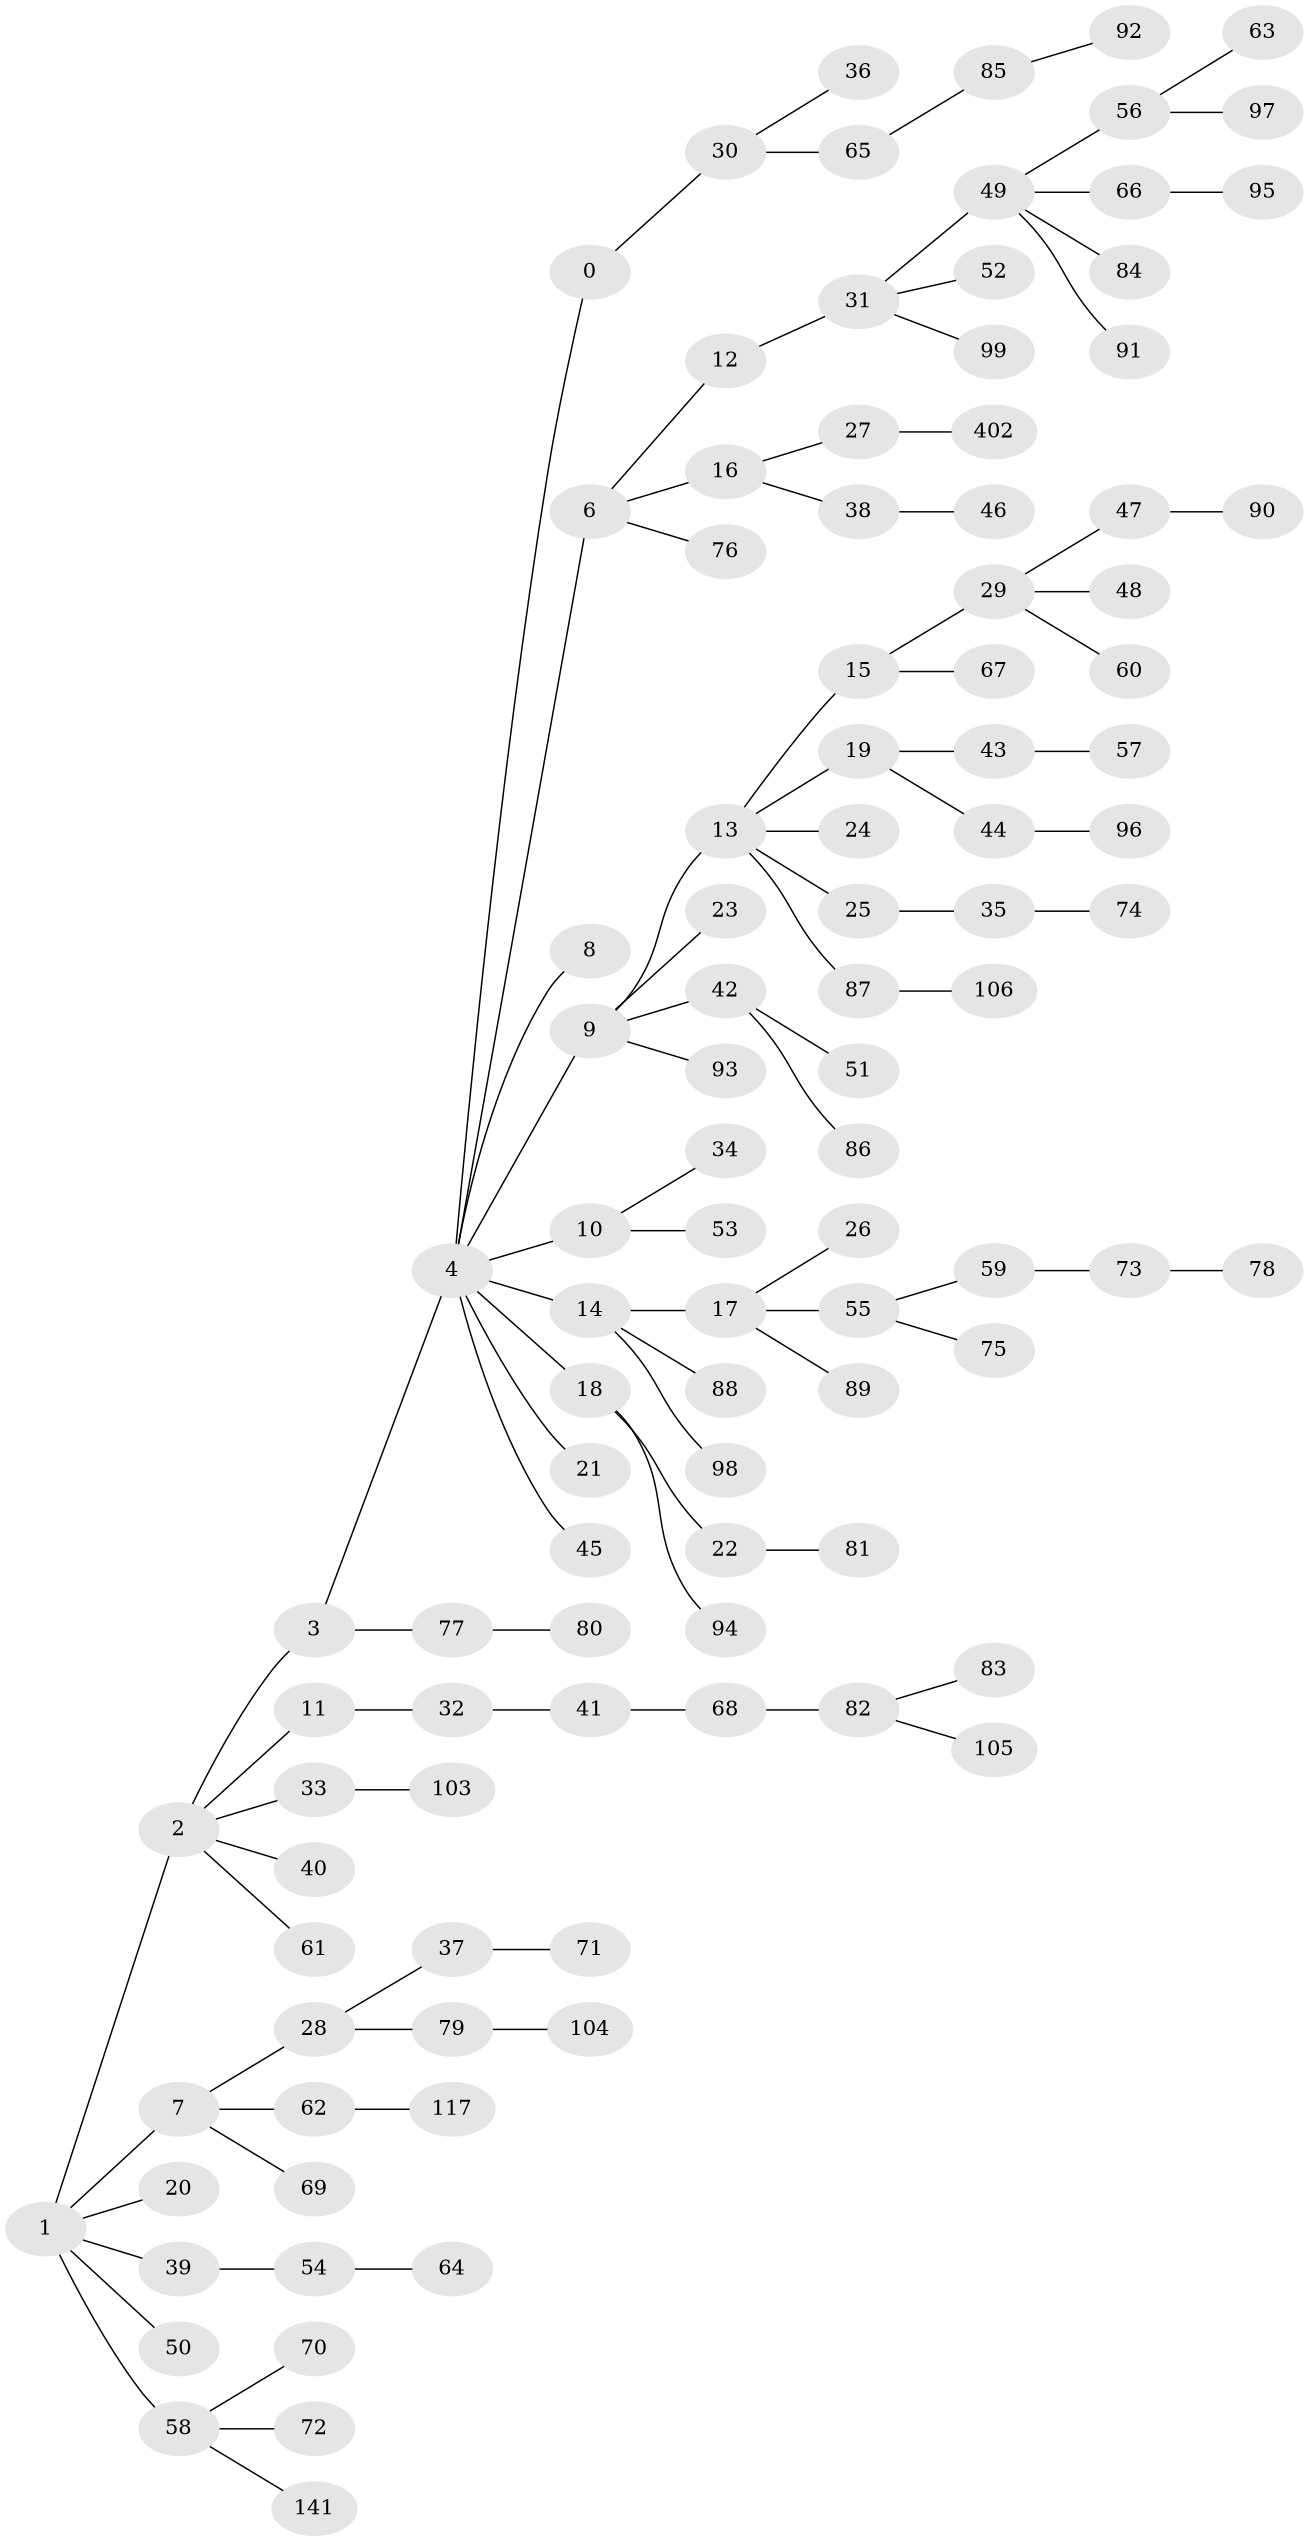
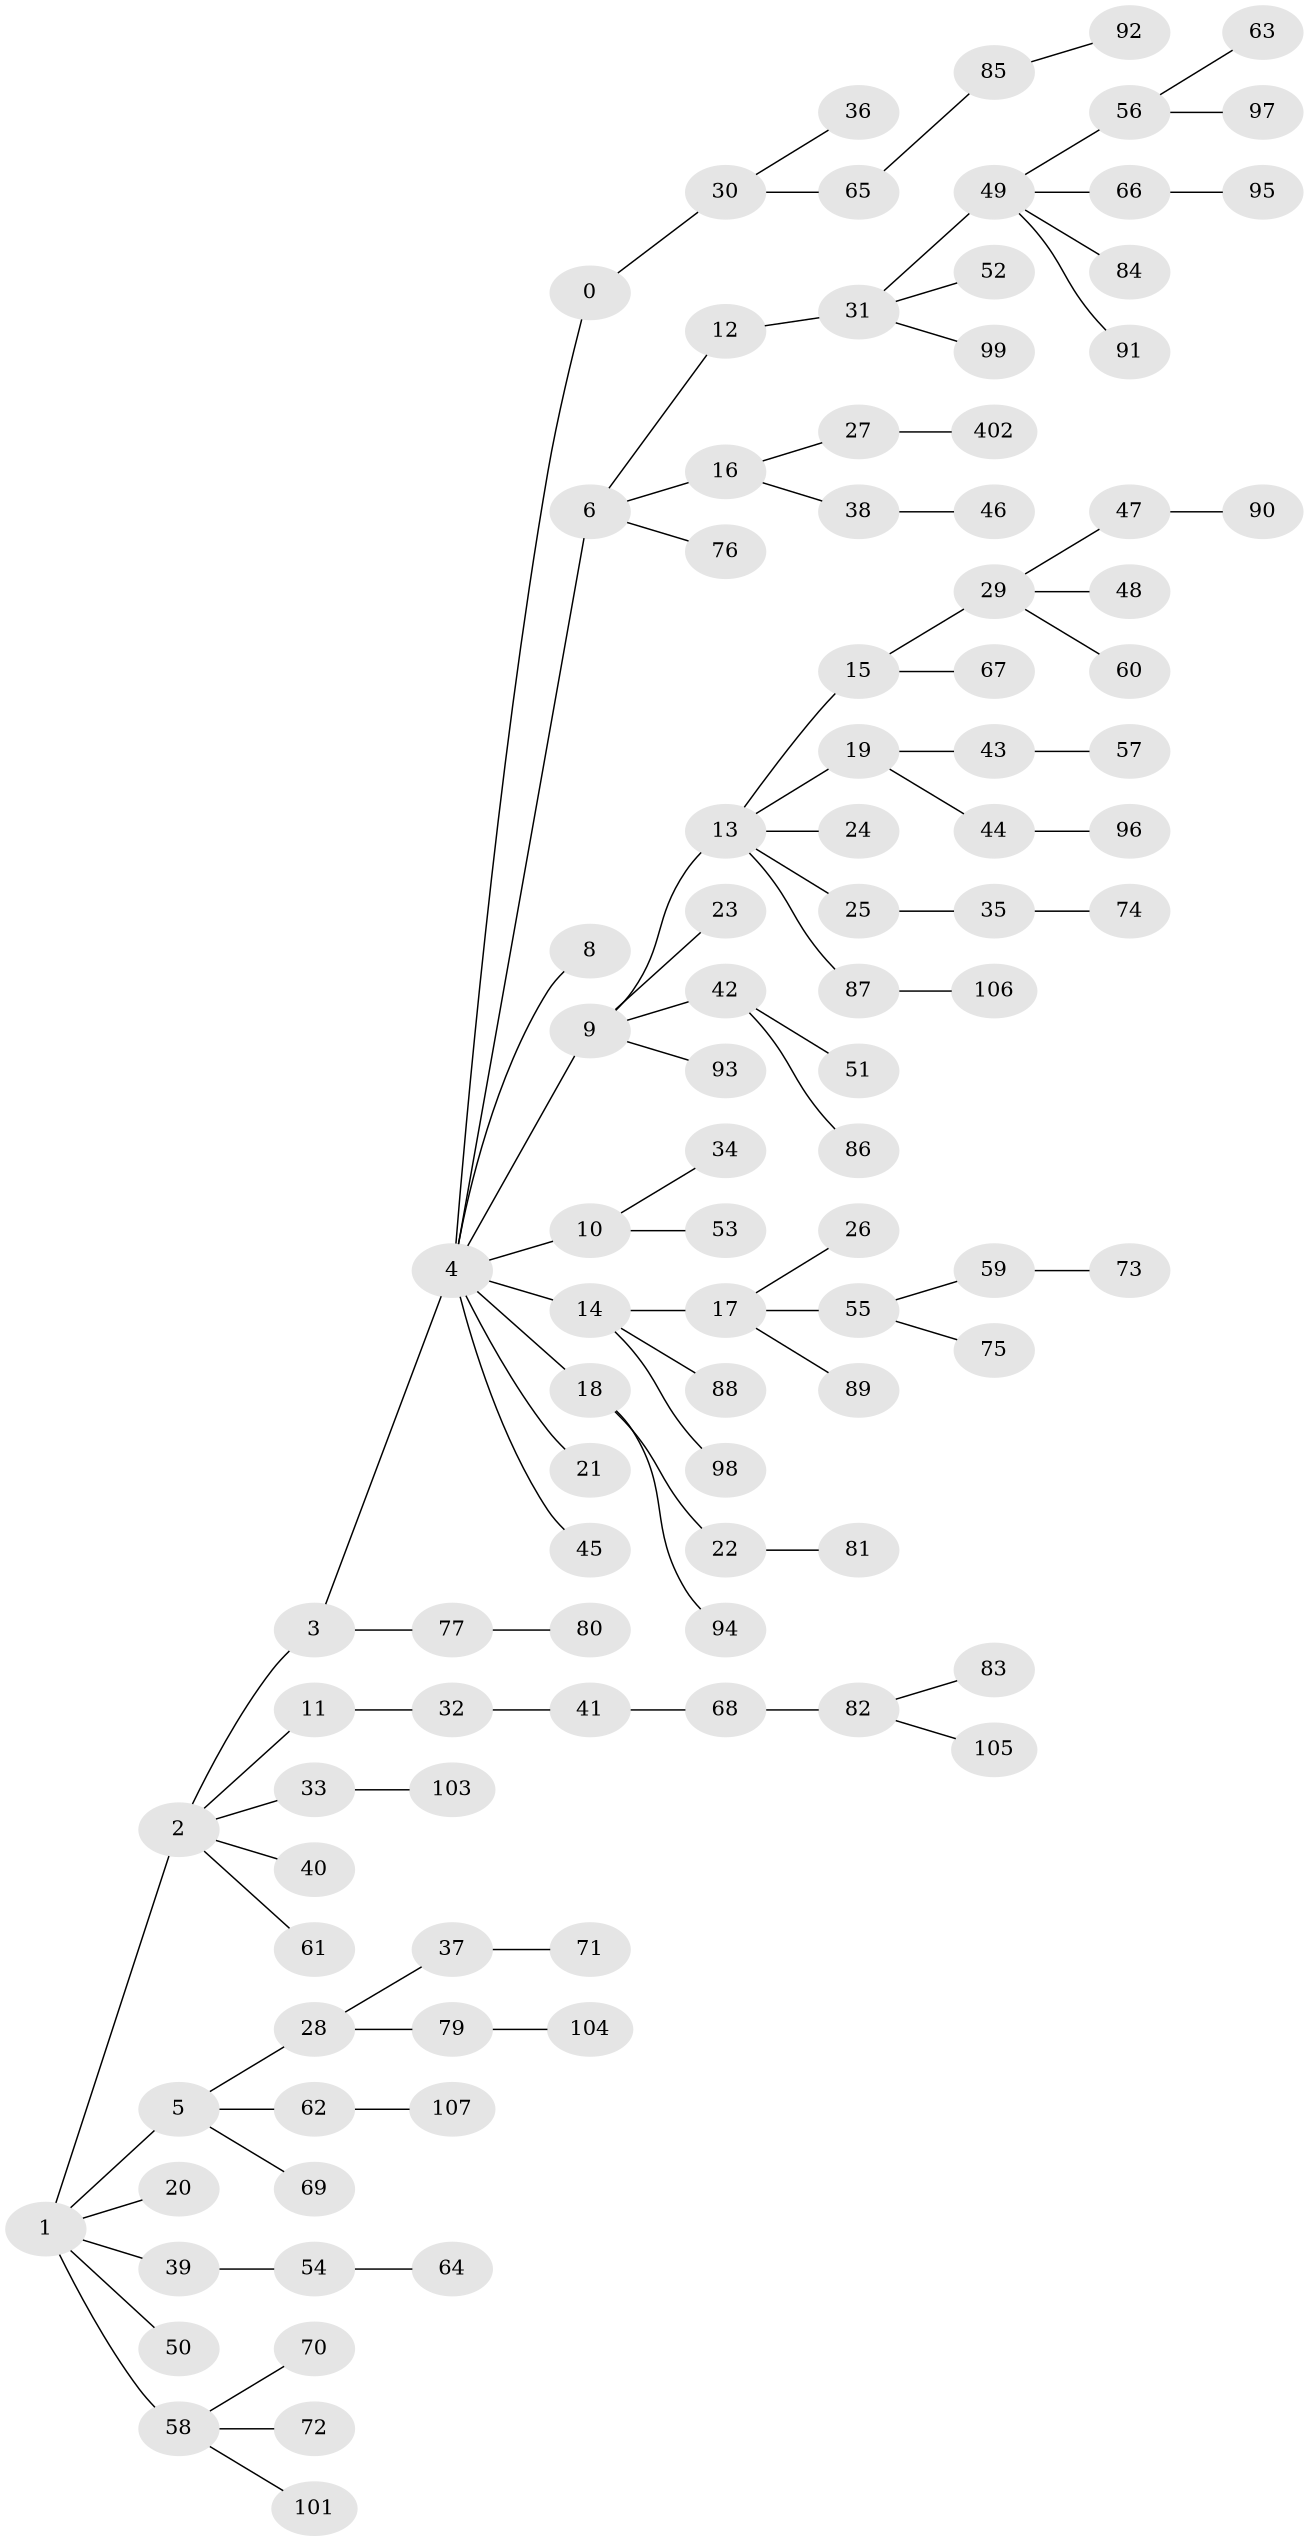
node "78": removed
node "7": label "7" -> "5"
node "117": label "117" -> "107"
node "141": label "141" -> "101"
